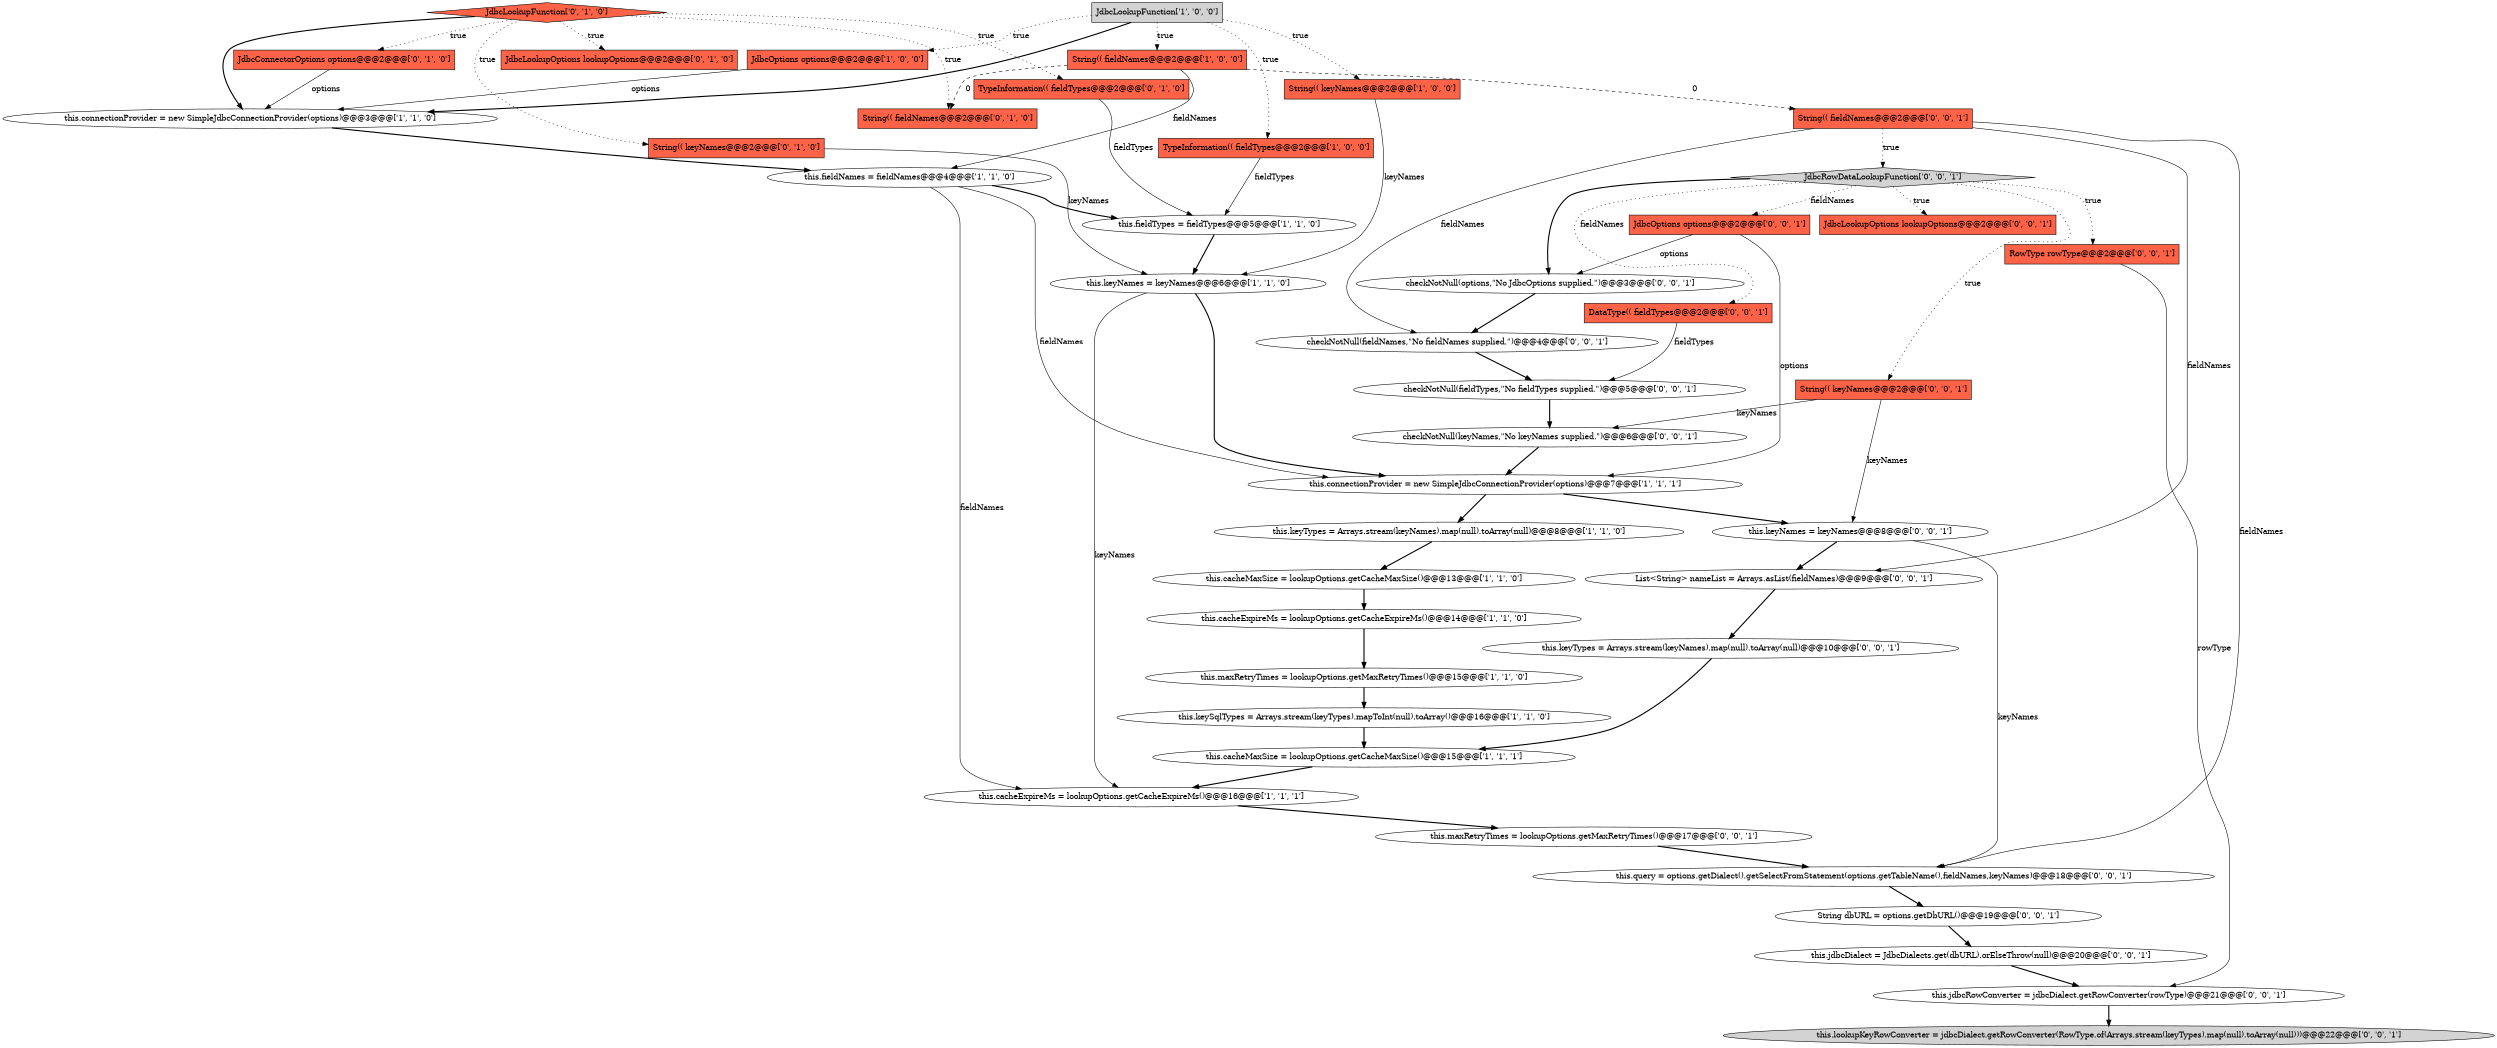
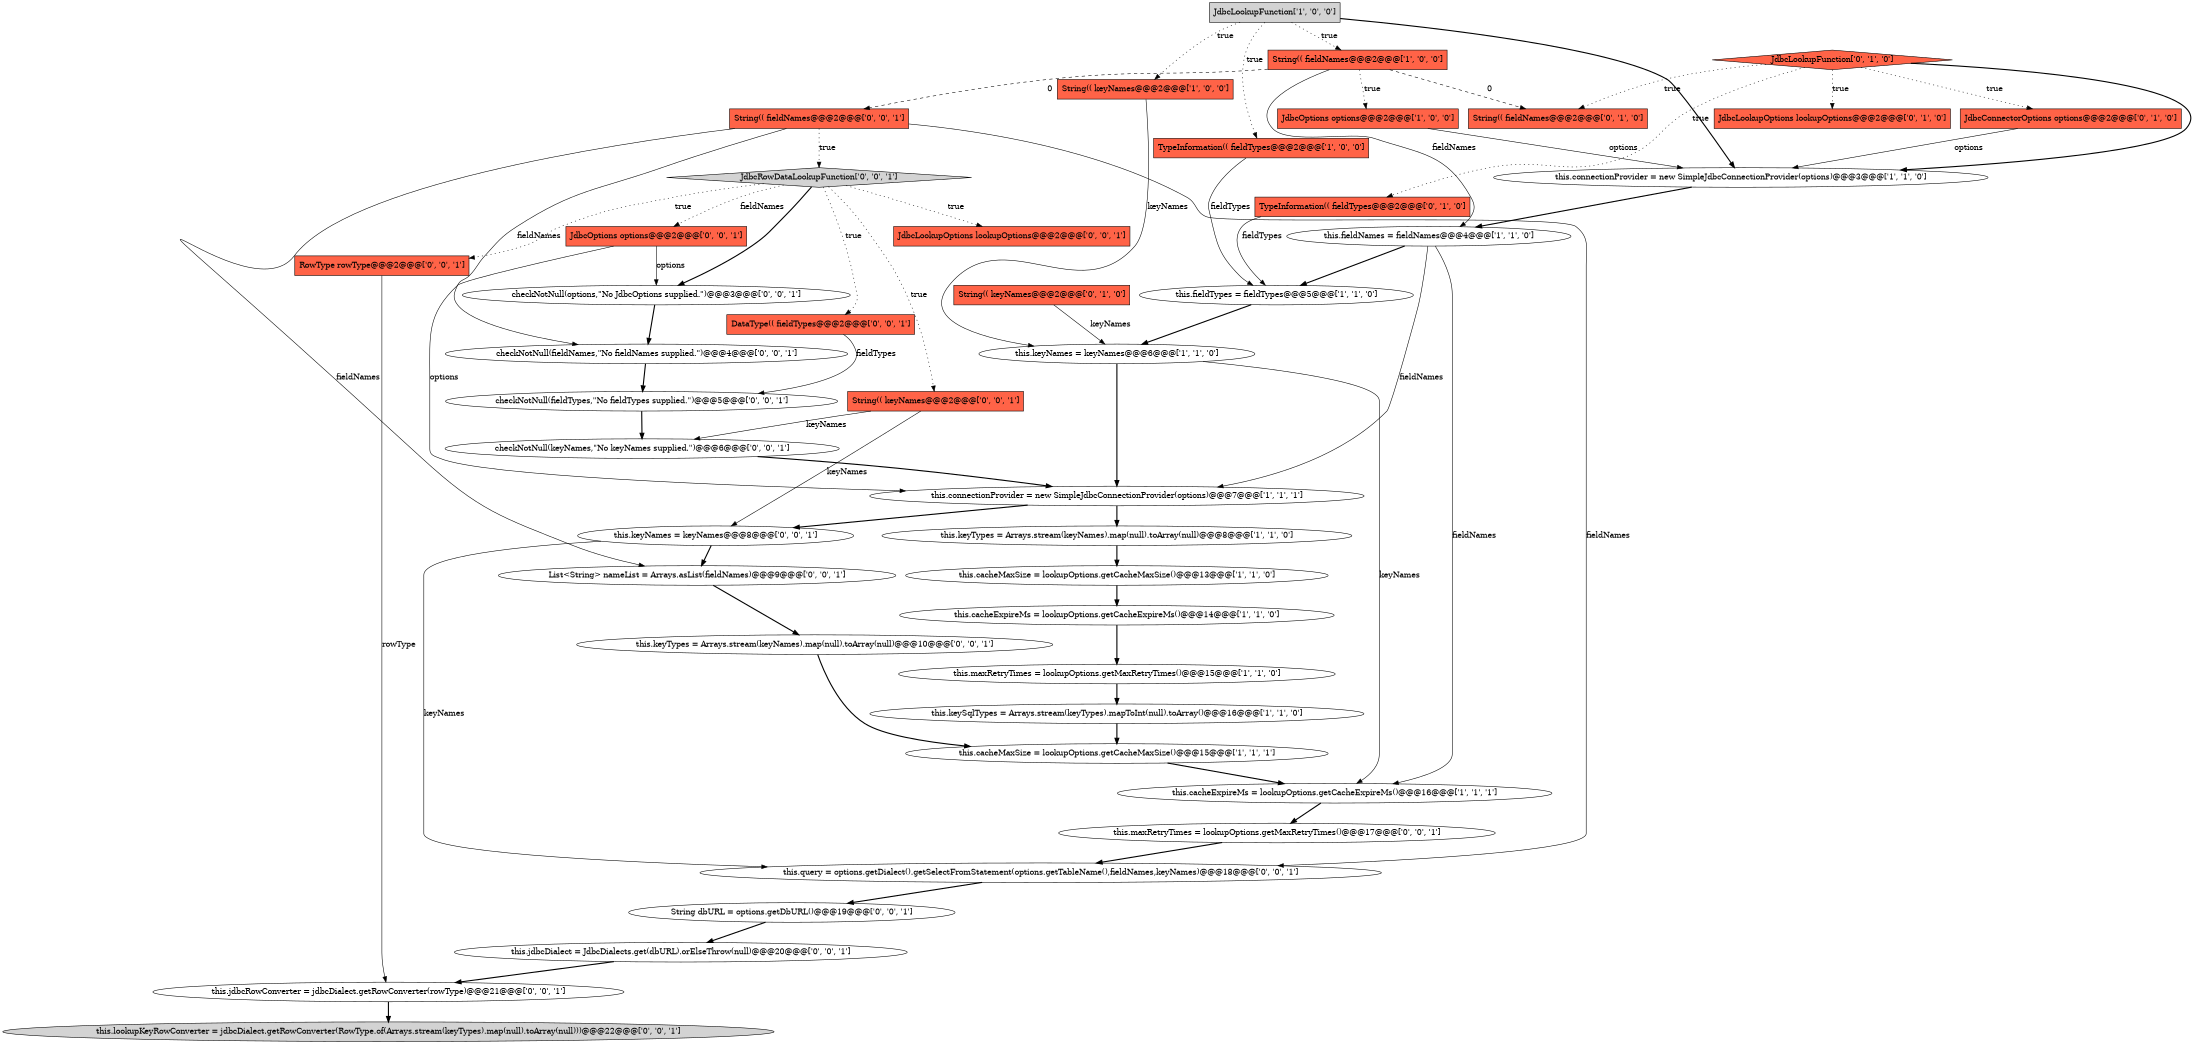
edge "JdbcLookupFunction['1', '0', '0']" -> "JdbcOptions options@@@2@@@['1', '0', '0']": now "String(( fieldNames@@@2@@@['1', '0', '0']" -> "JdbcOptions options@@@2@@@['1', '0', '0']"
edge "JdbcLookupFunction['0', '1', '0']" -> "String(( keyNames@@@2@@@['0', '1', '0']": removed, label "true"
edge "JdbcRowDataLookupFunction['0', '0', '1']" -> "DataType(( fieldTypes@@@2@@@['0', '0', '1']": label "fieldNames" -> "true"
